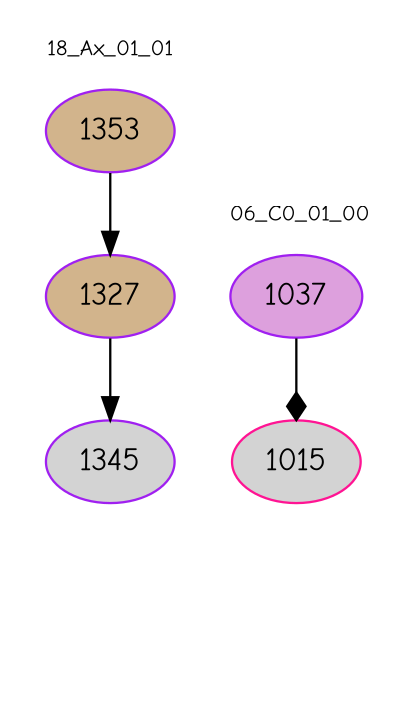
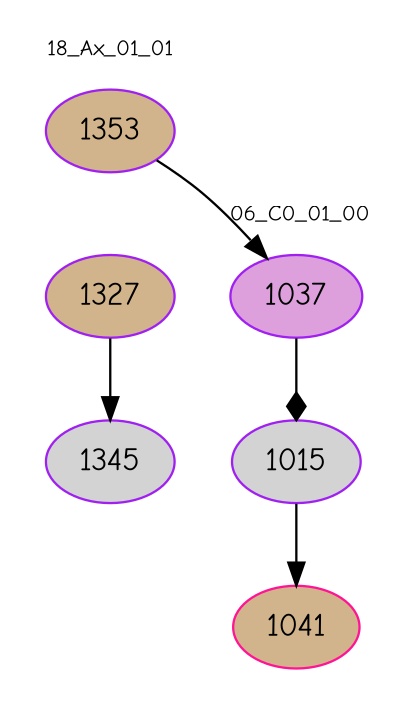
edge "1353" -> "1327": now "1353" -> "1037"
node "1015": color deeppink -> purple
node "1041": added
